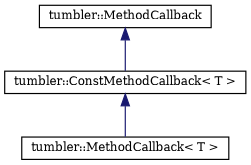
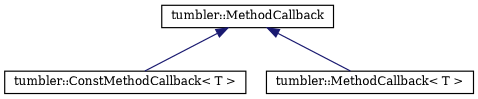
edge "tumbler::MethodCallback< T >" -> "tumbler::ConstMethodCallback< T >": now "tumbler::MethodCallback< T >" -> "tumbler::MethodCallback"
